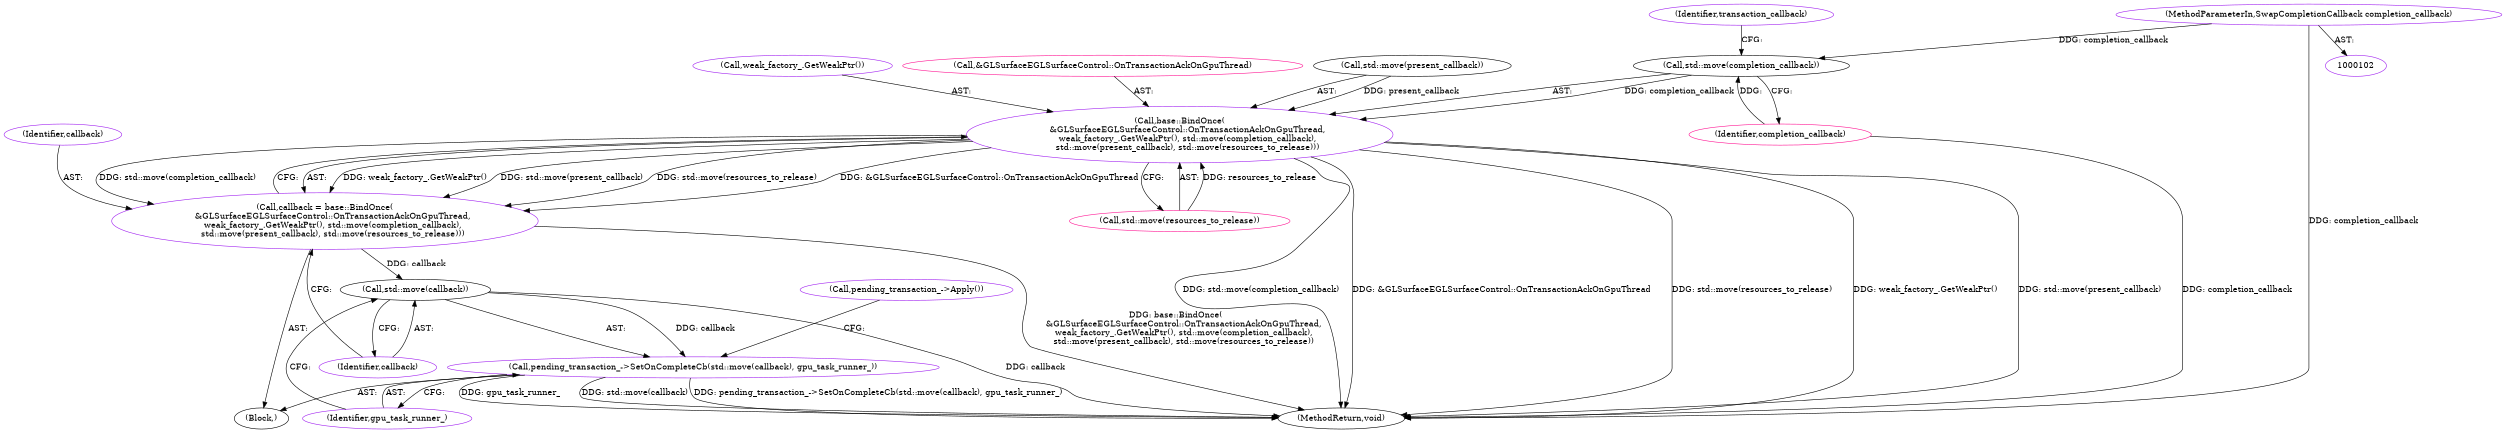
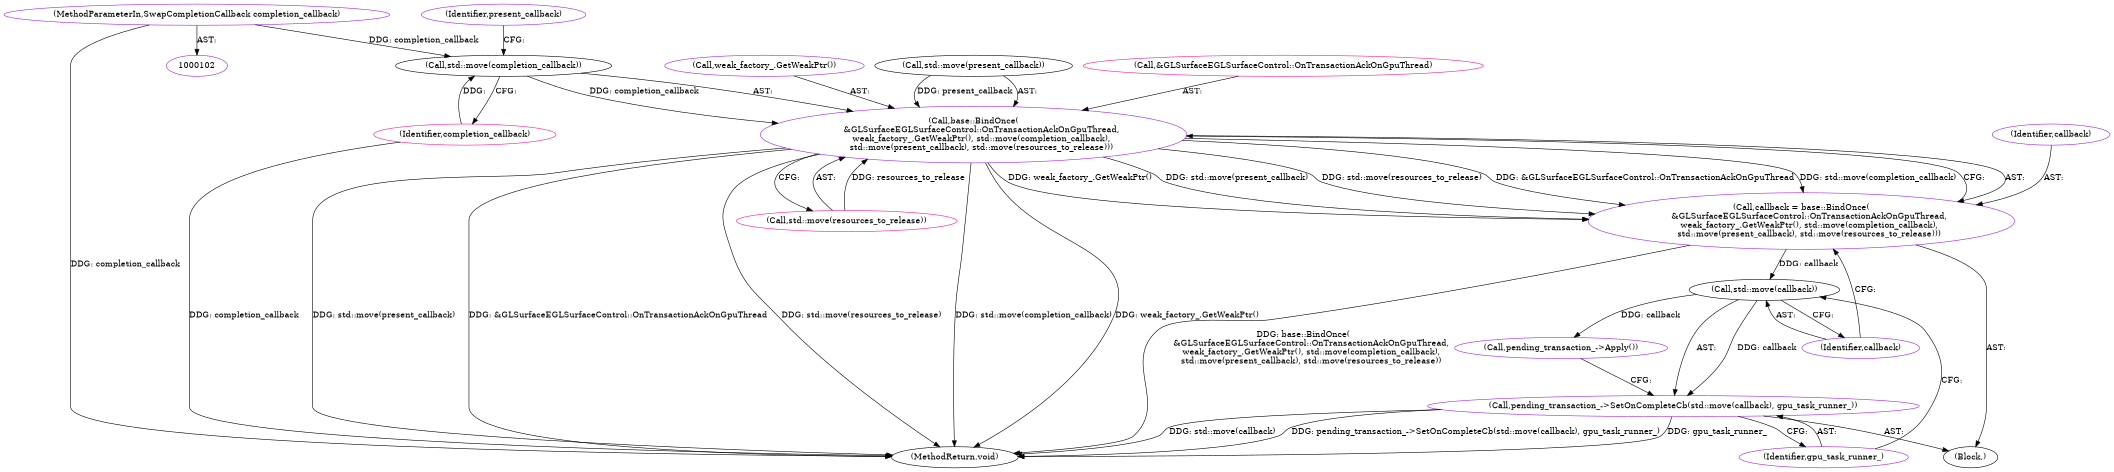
node "(Identifier,transaction_callback)": label "(Identifier,transaction_callback)" -> "(Identifier,present_callback)"
edge "(Call,std::move(callback))" -> "(MethodReturn,void)": now "(Call,std::move(callback))" -> "(Call,pending_transaction_->Apply())"
